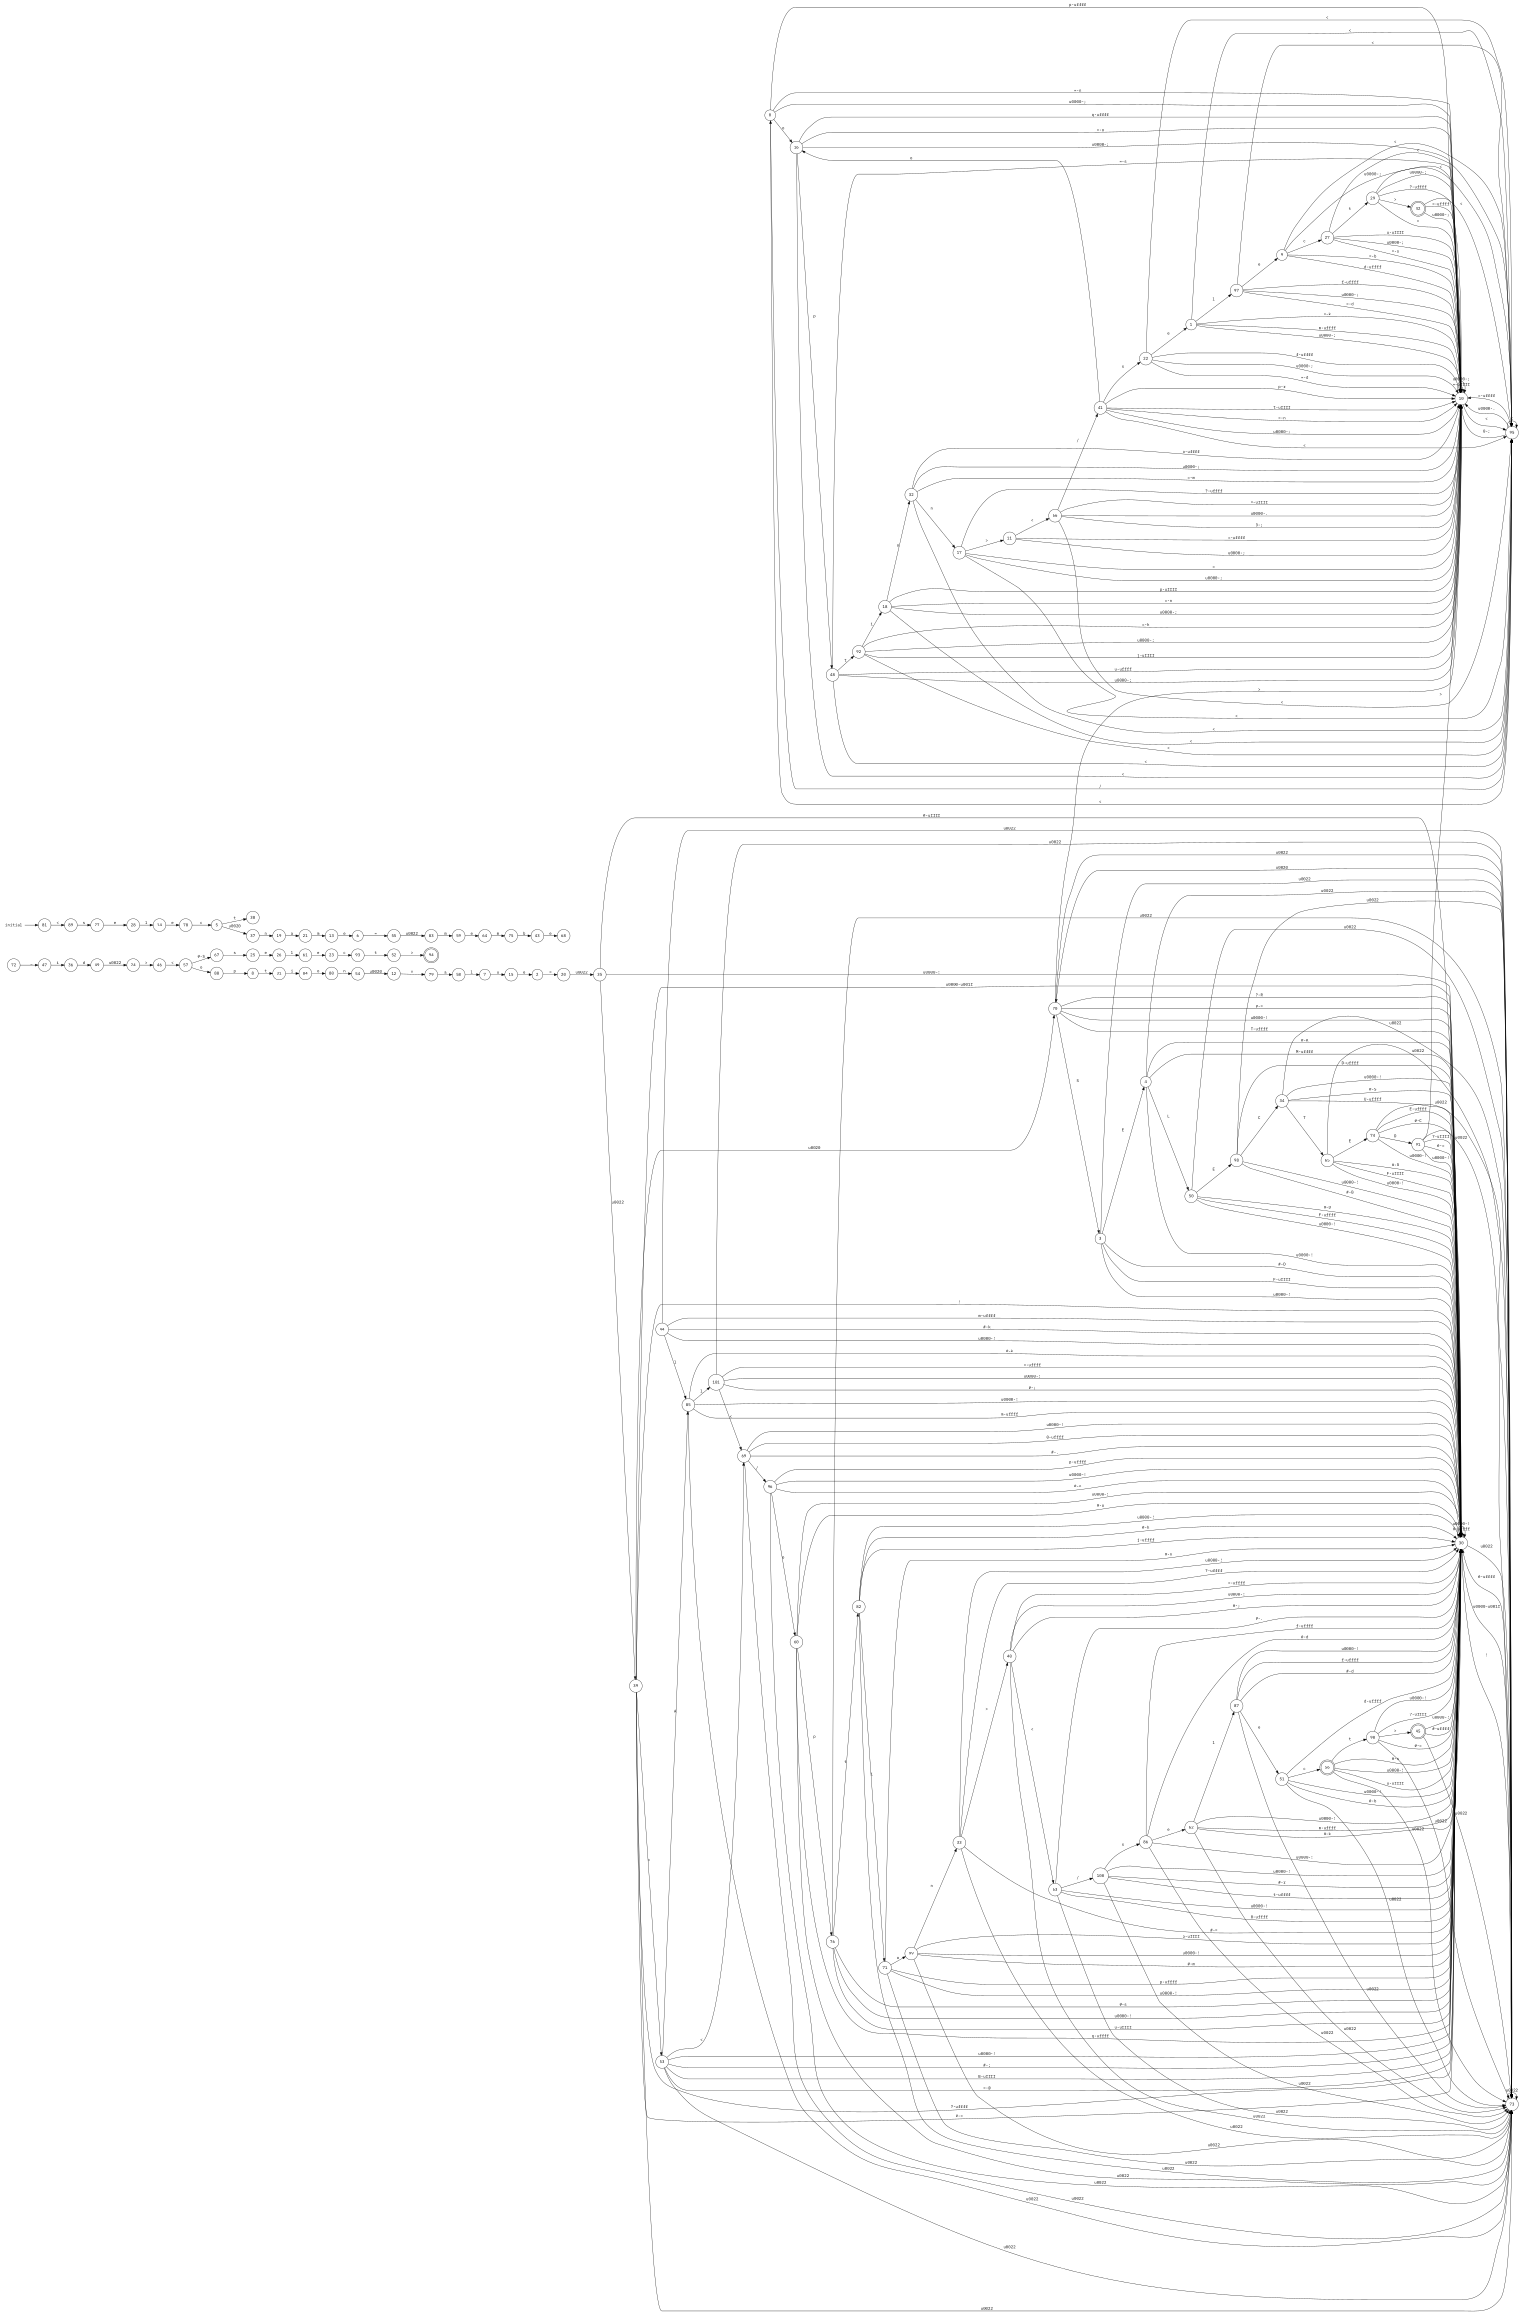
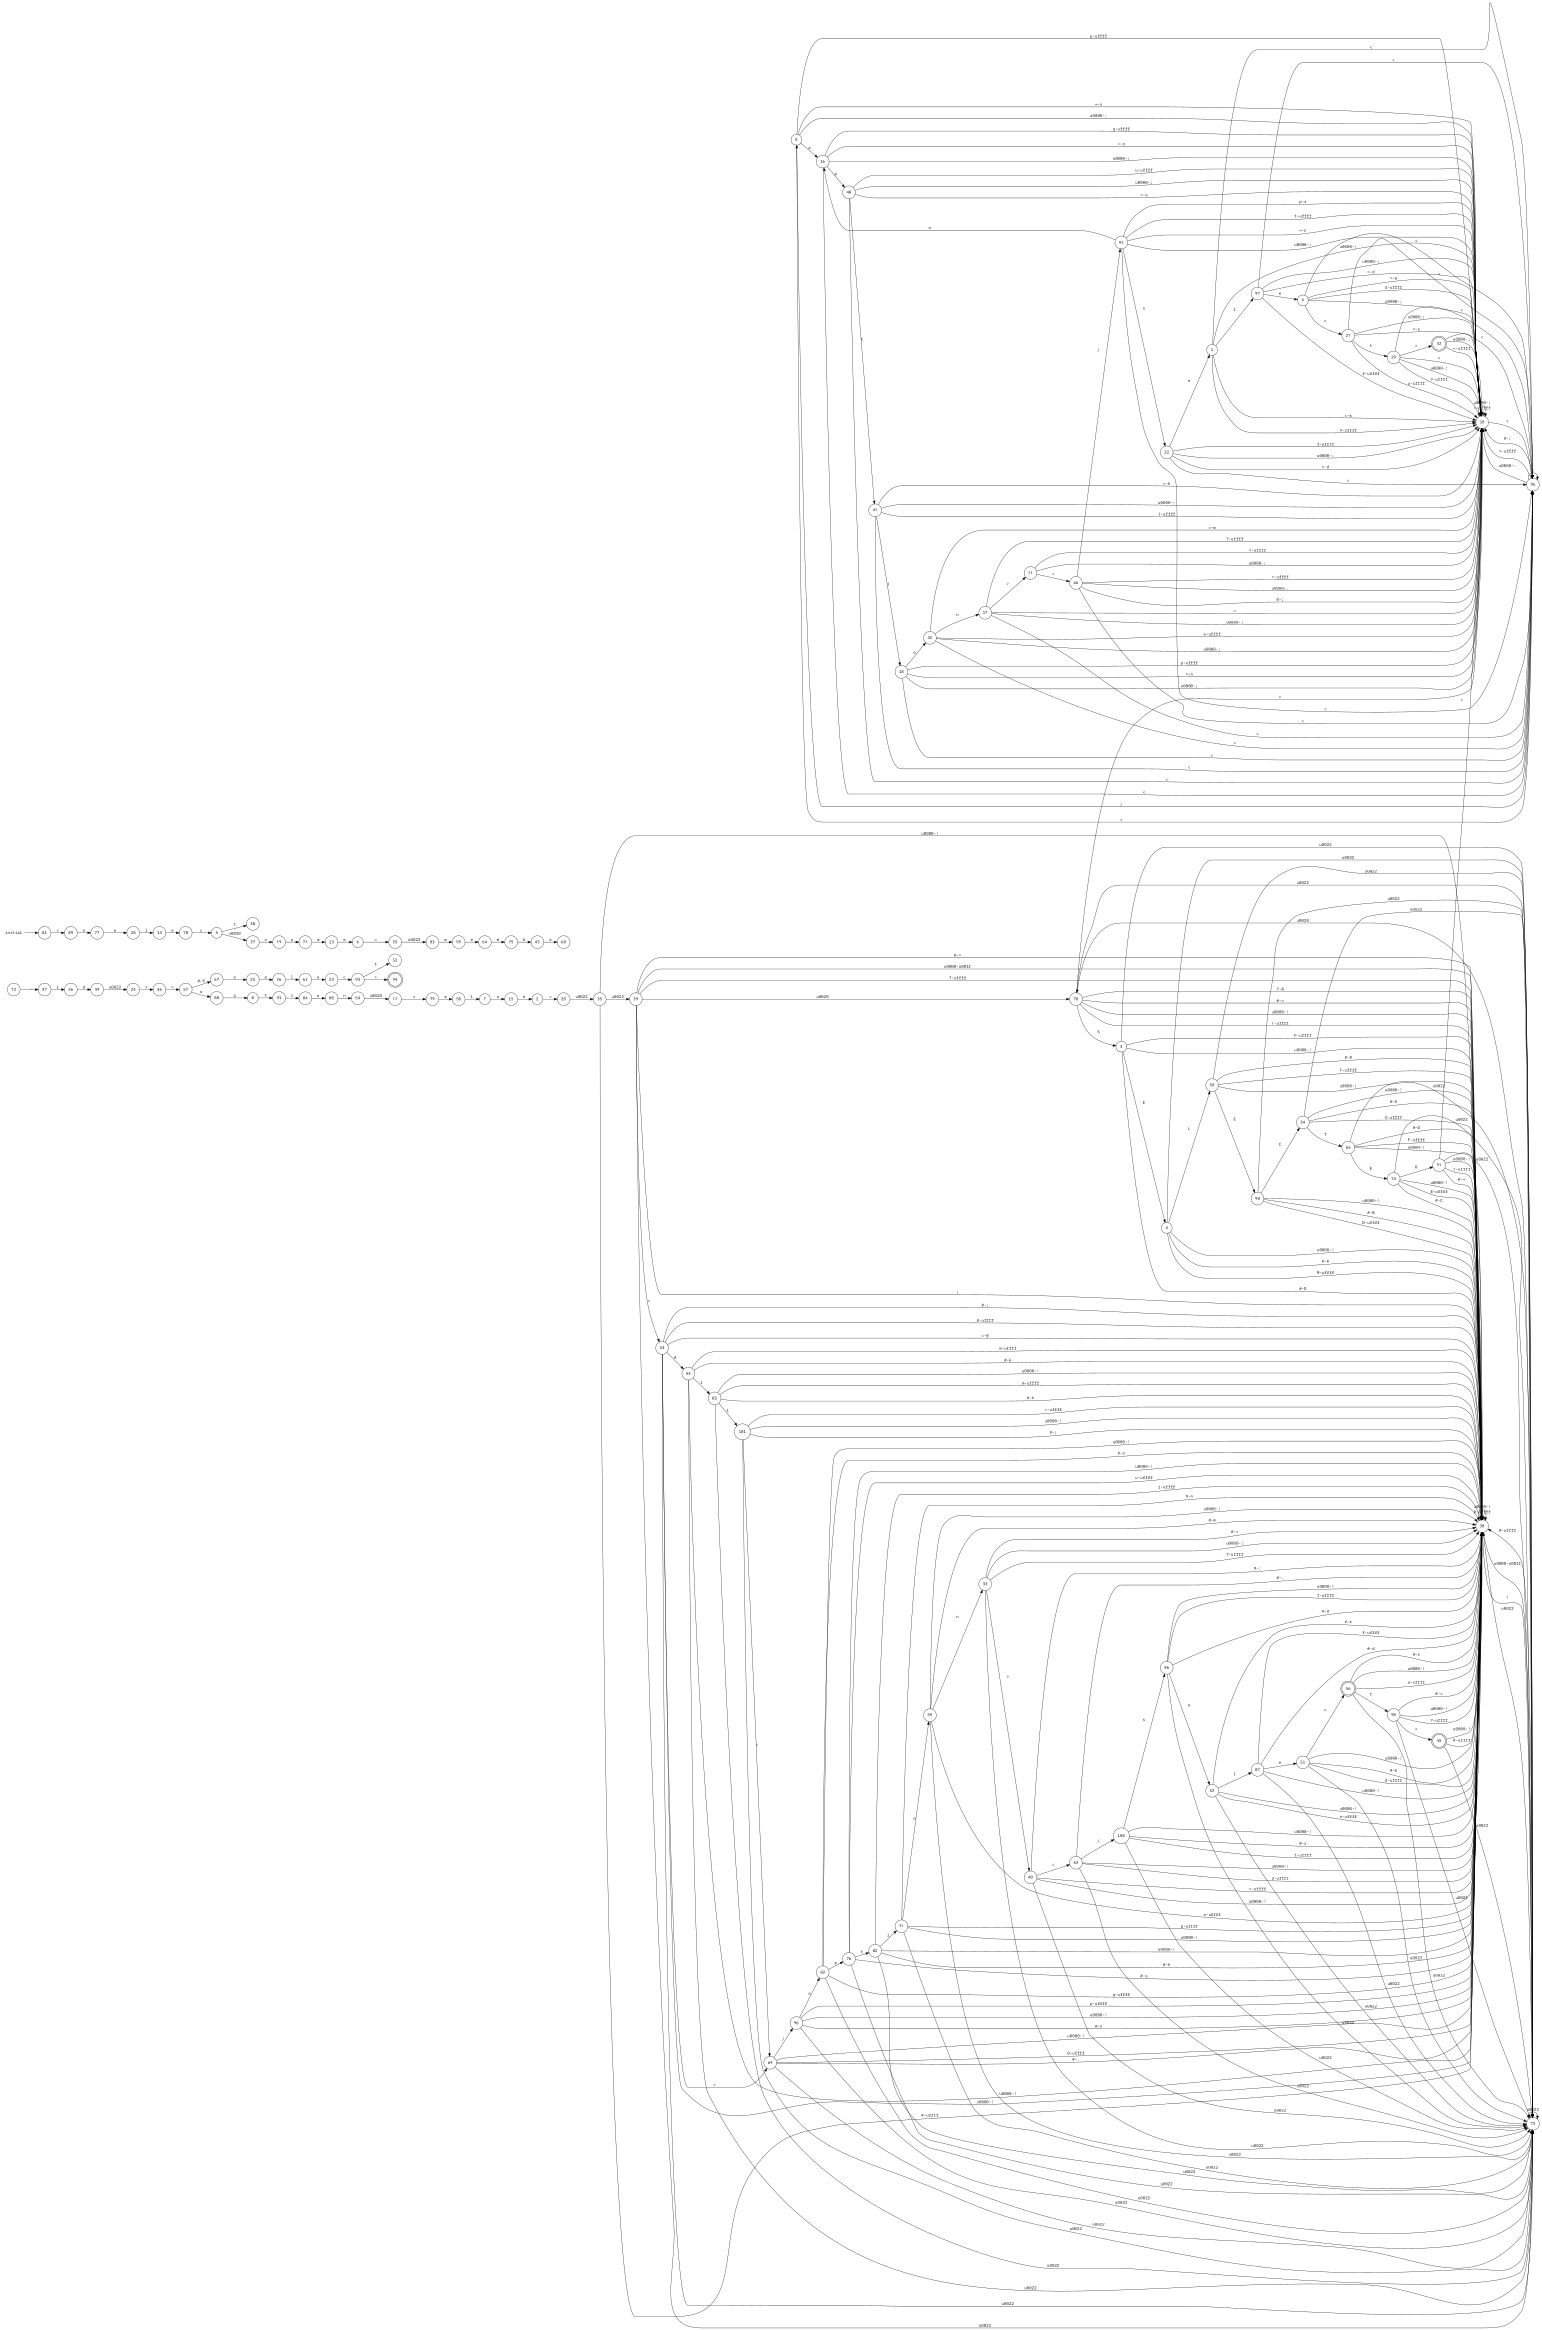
edge "52" -> "94": now "93" -> "94"
edge "53" -> "85": now "53" -> "44"
